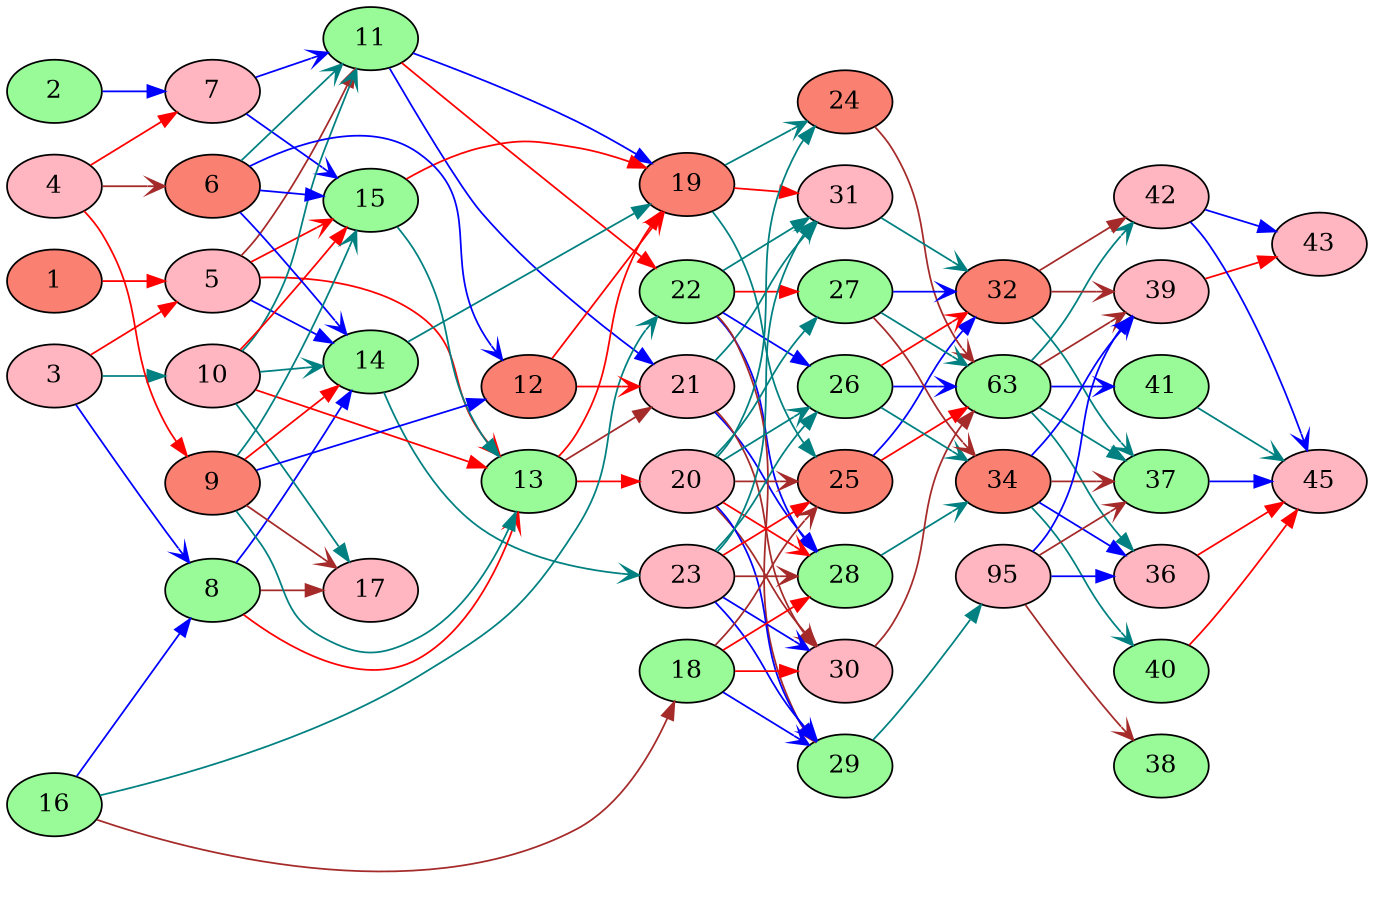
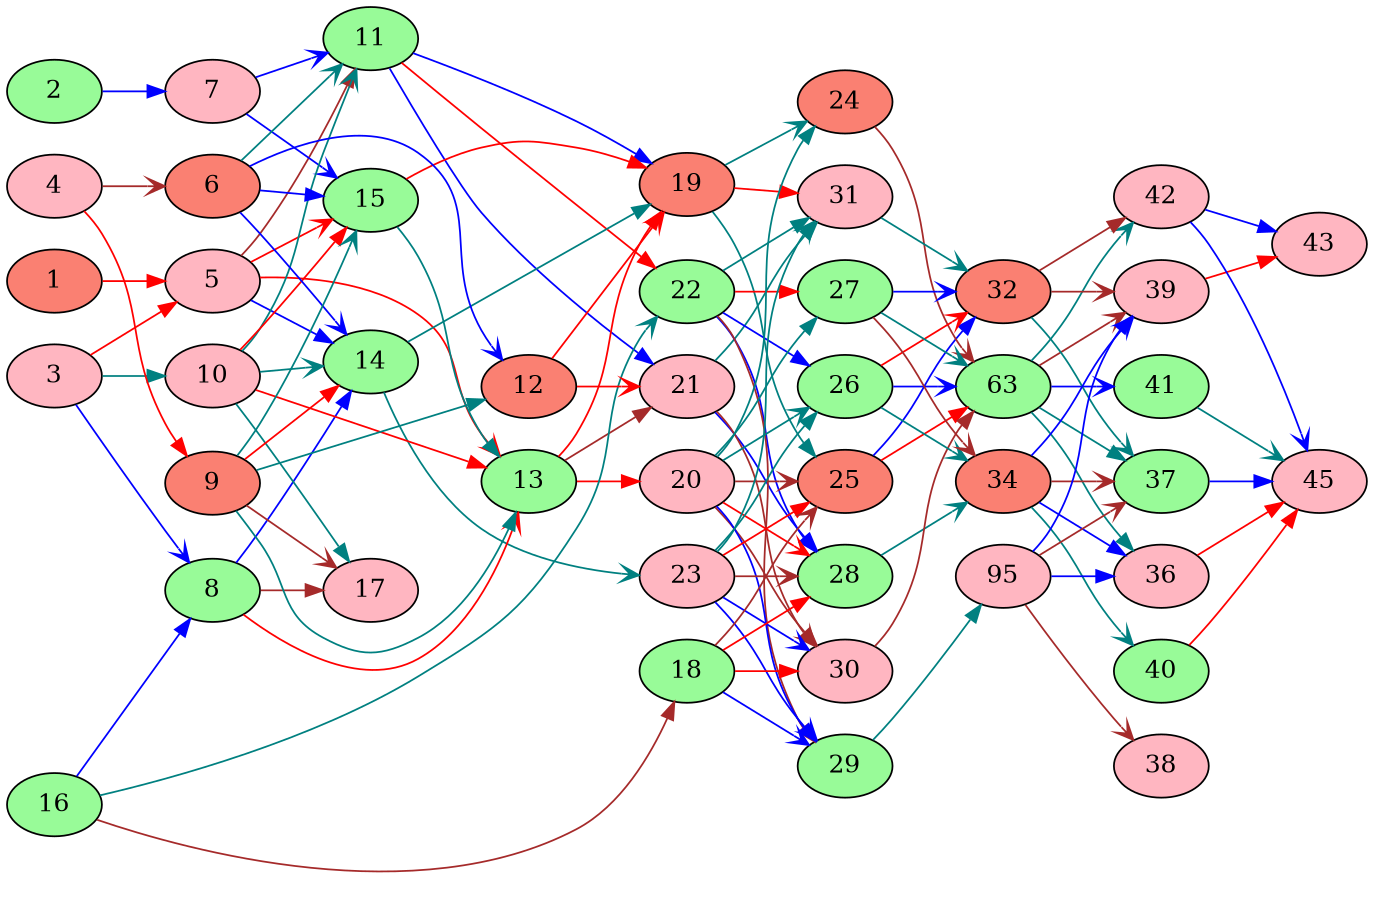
edge "4" -> "7": removed
edge "9" -> "12": color blue -> teal
node "38": fillcolor palegreen -> lightpink
